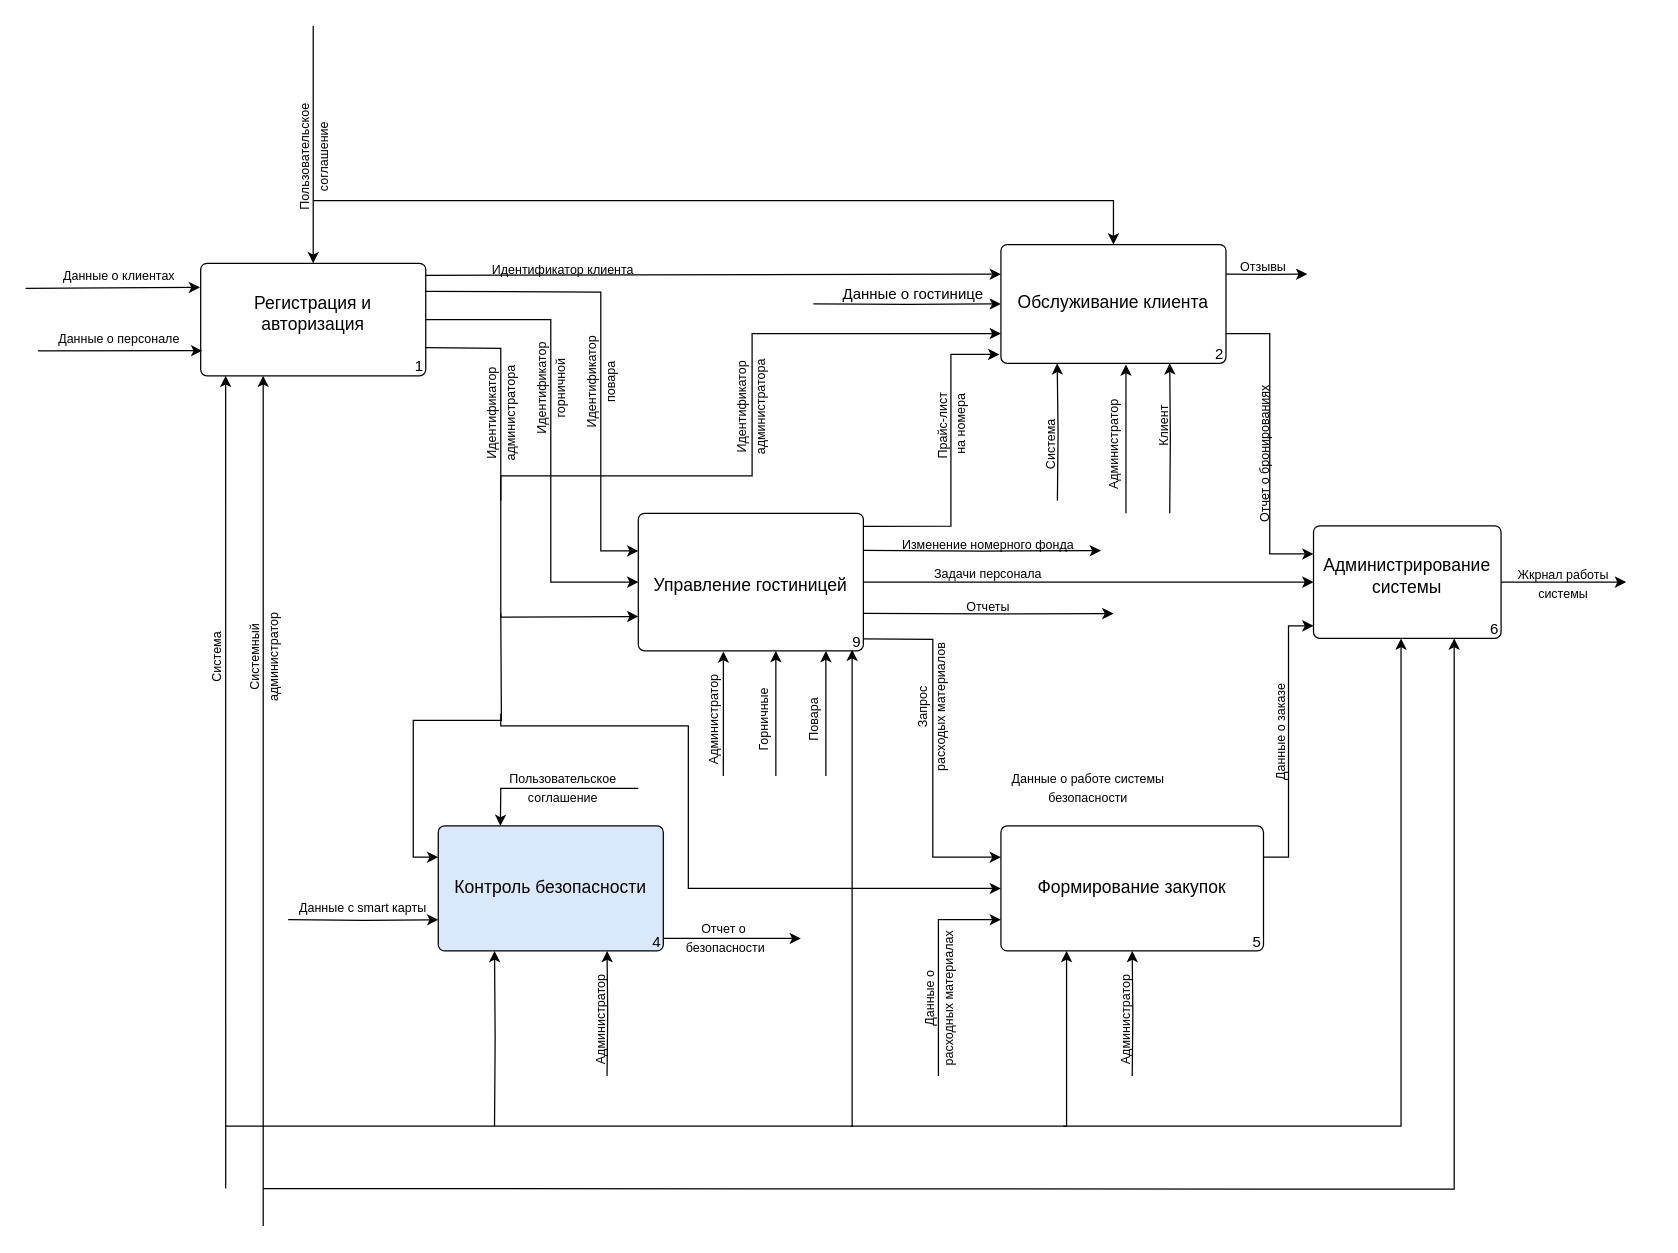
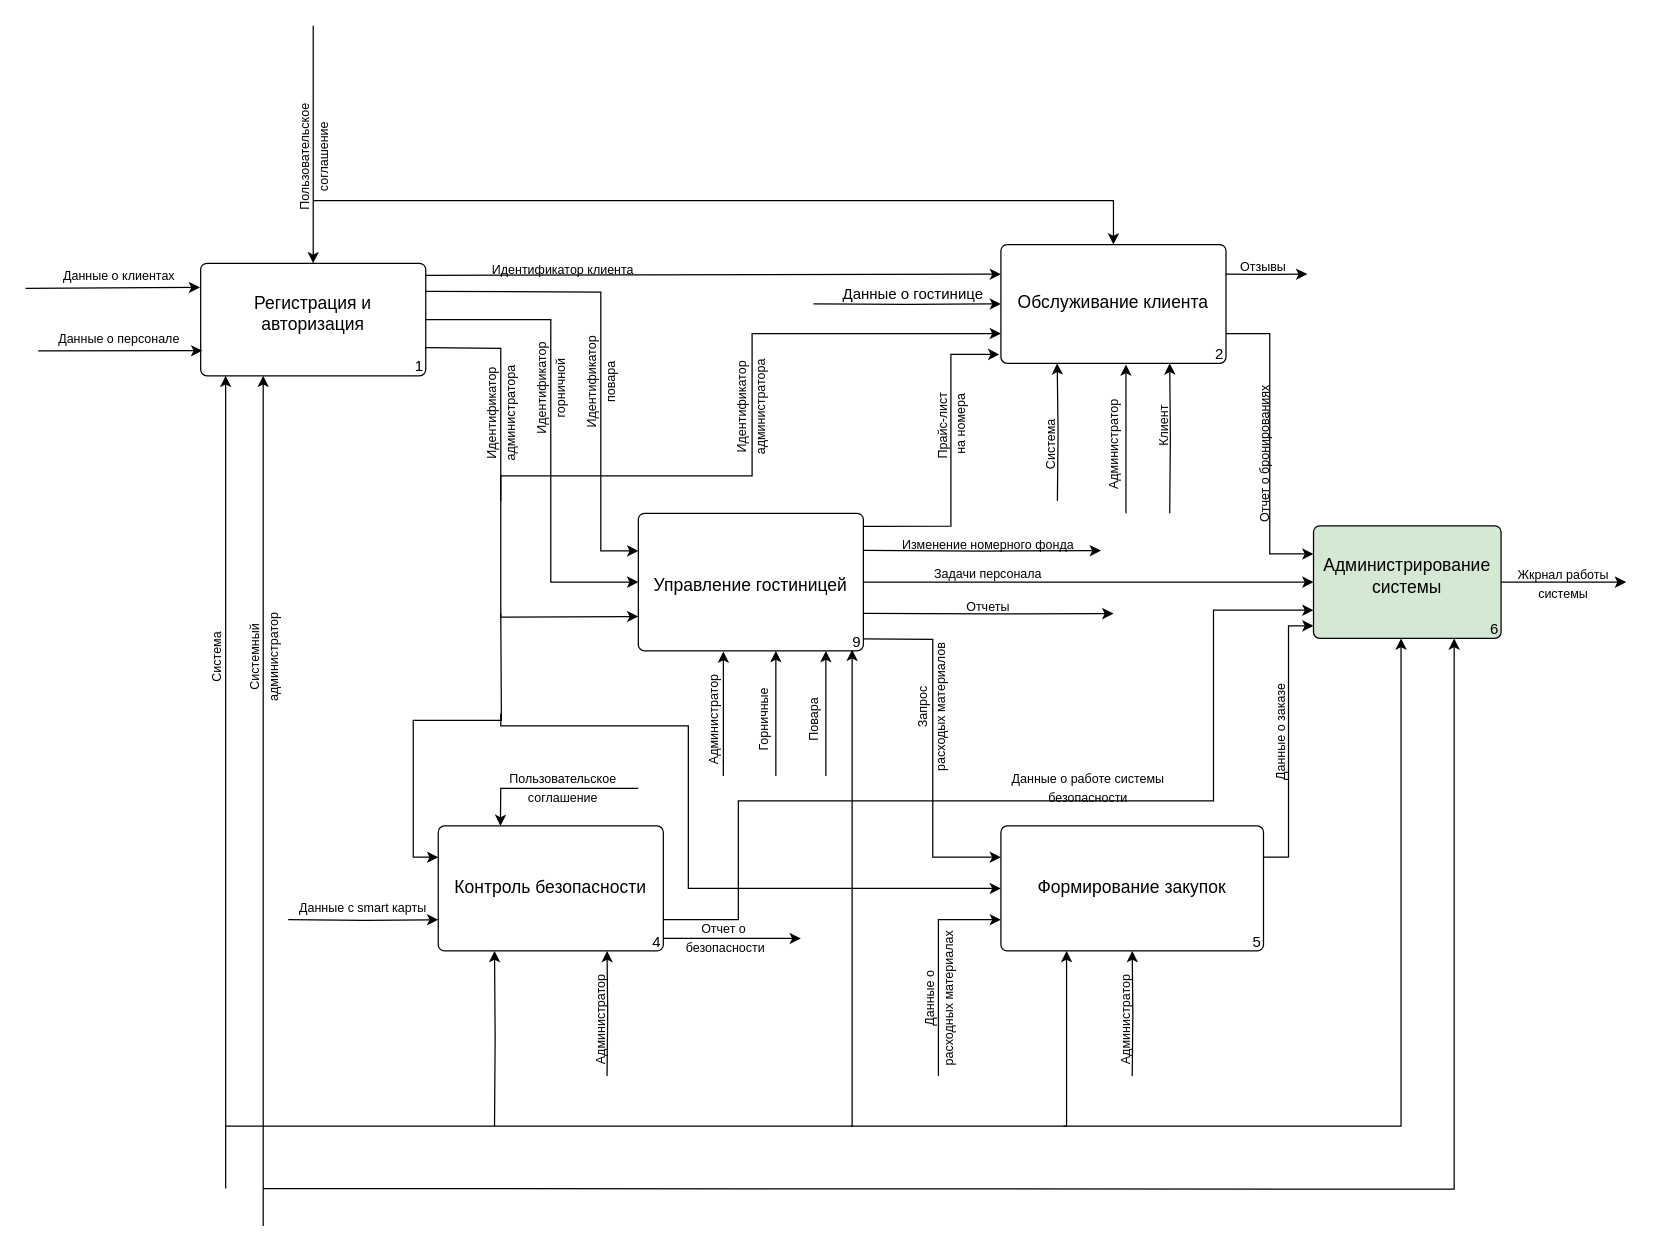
node "Администрирование системы": fillcolor #ffffff -> #d5e8d4
edge "Контроль безопасности" -> "Администрирование системы": added
node "Контроль безопасности": fillcolor #dae8fc -> #ffffff
